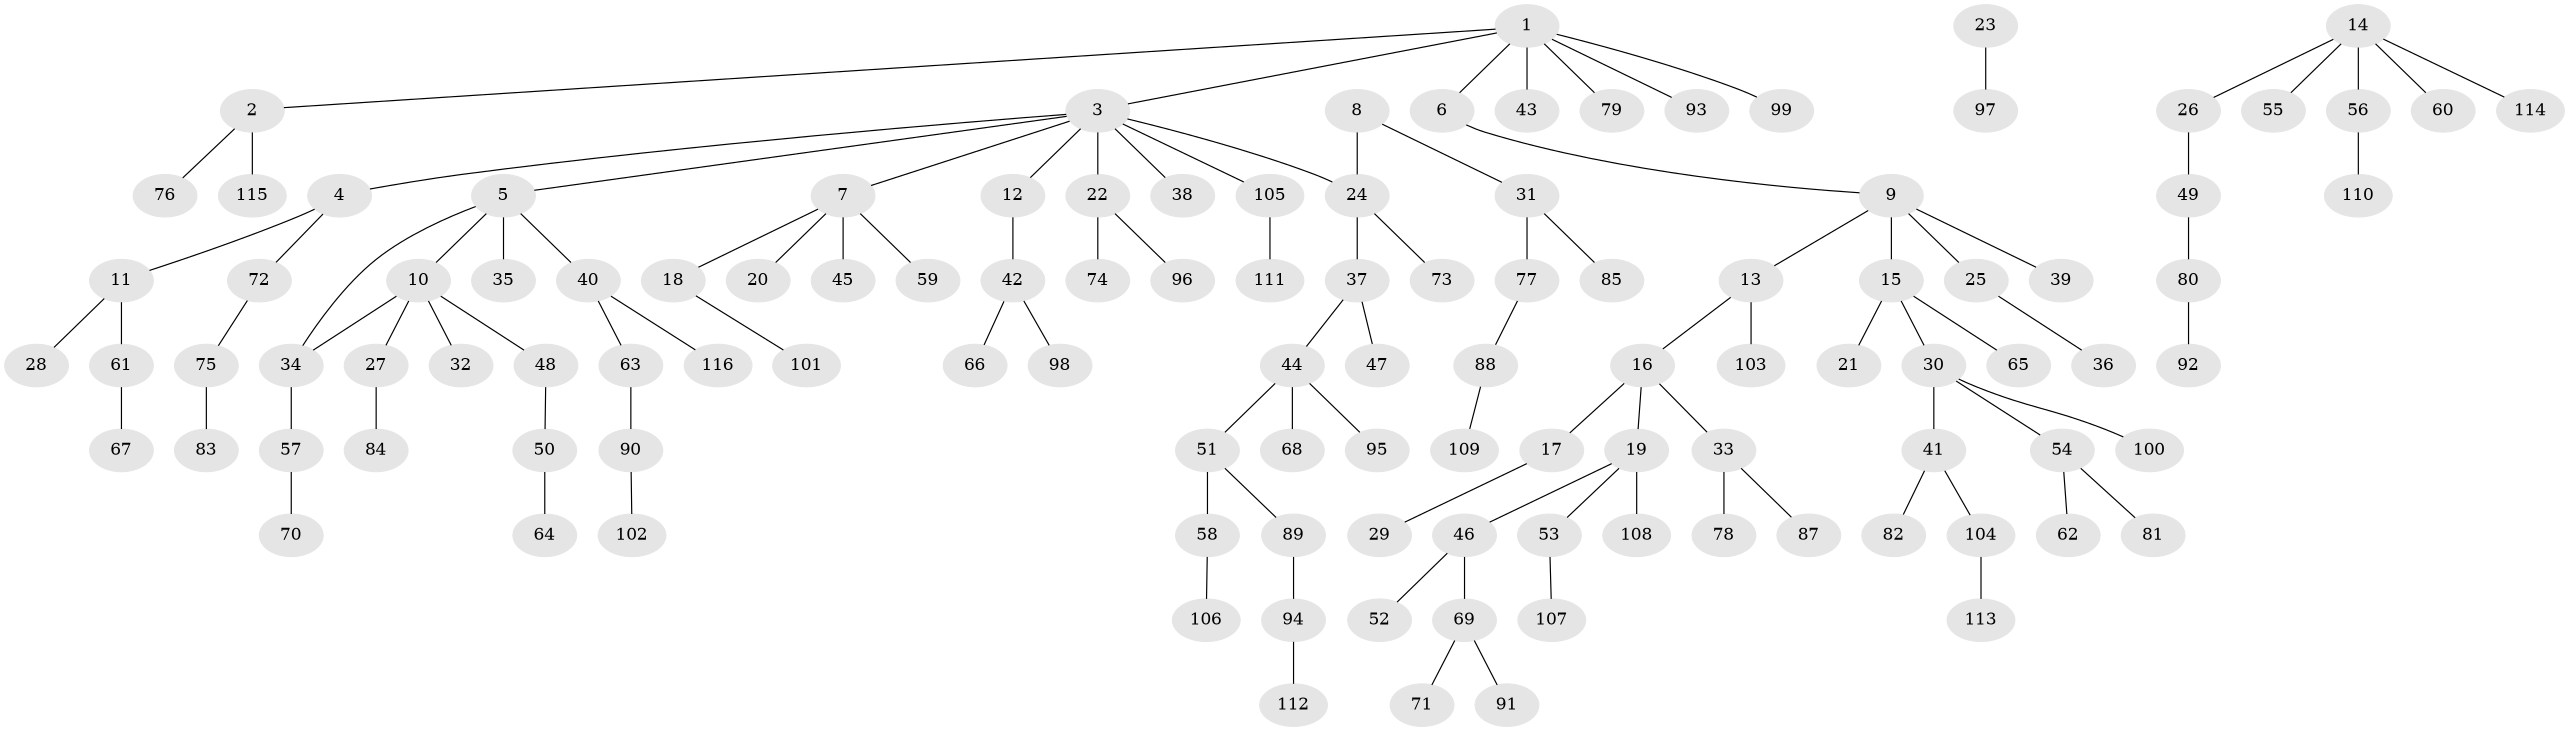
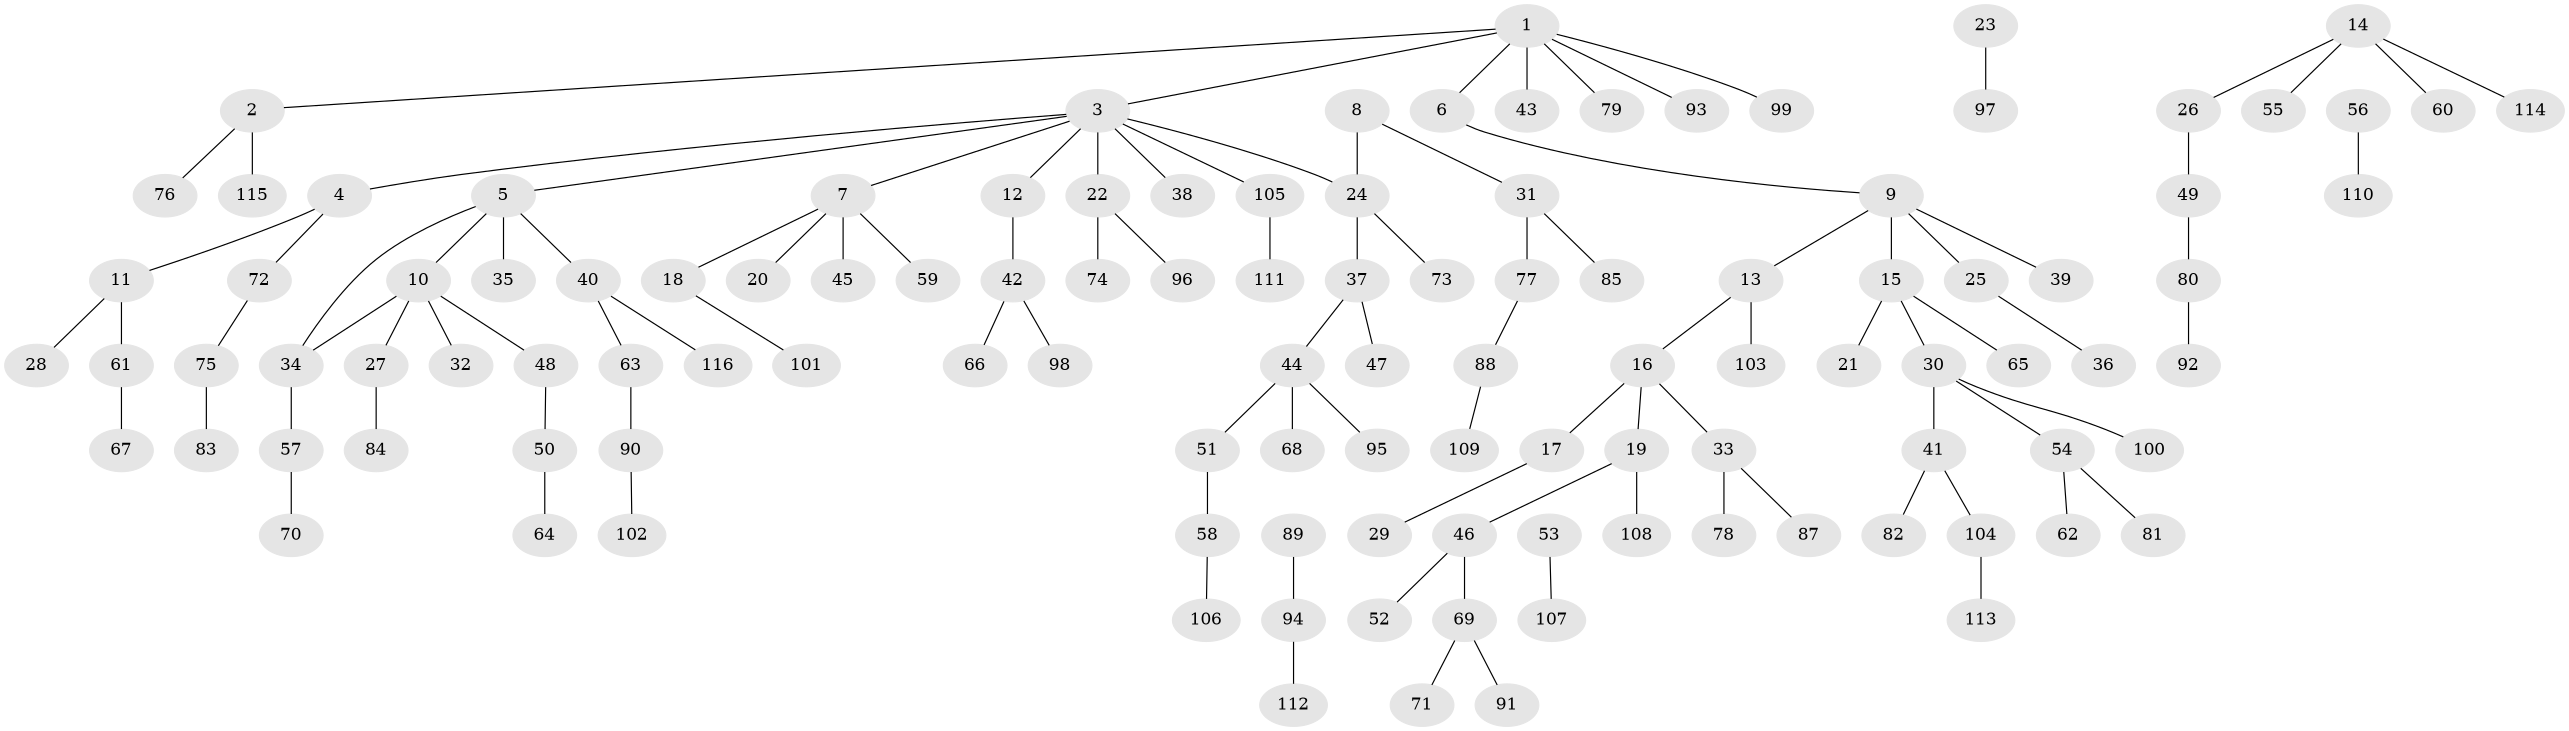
edge "14" -- "56": removed
edge "51" -- "89": removed
edge "19" -- "53": removed
